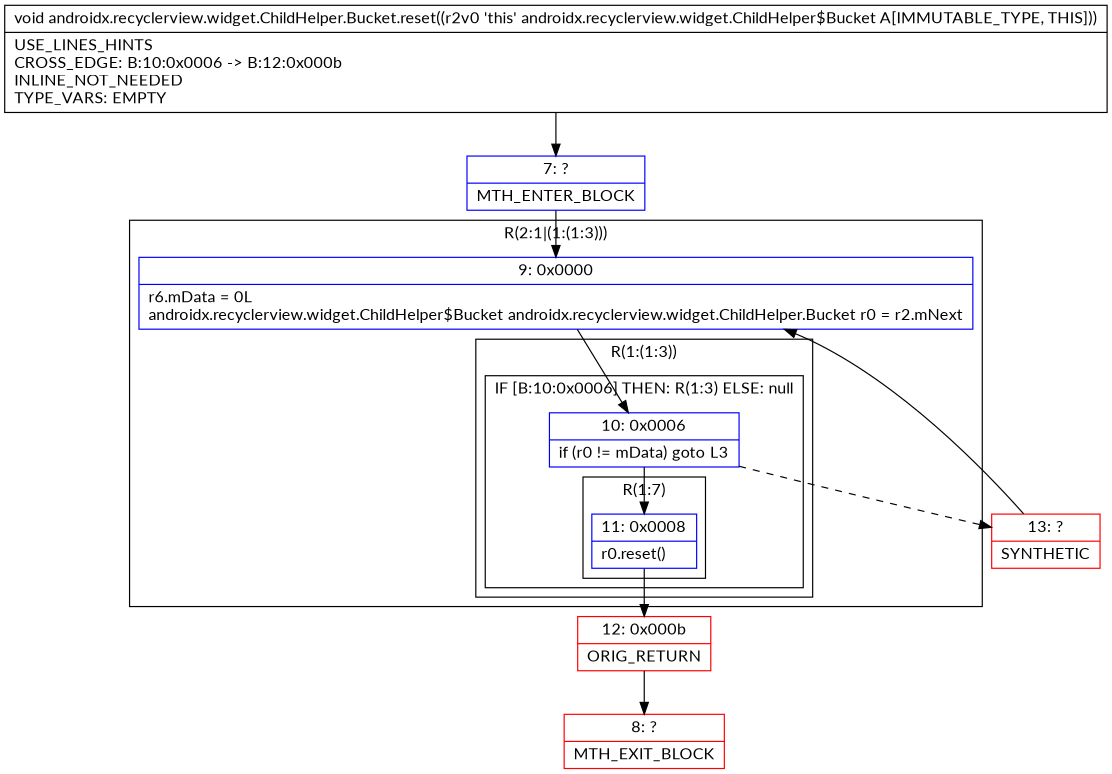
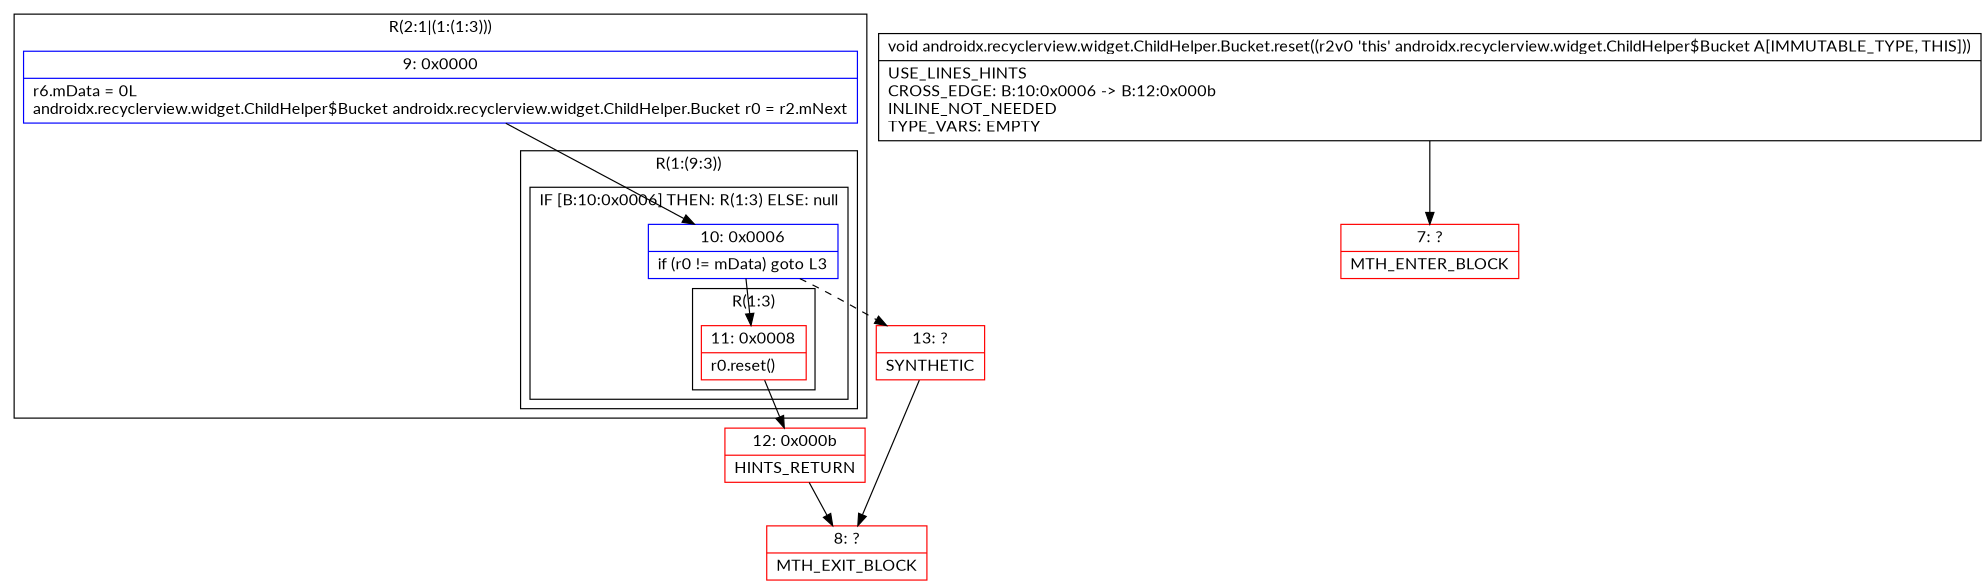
node "7: ?": color blue -> red
edge "7: ?" -> "9: 0x0000": removed
cluster "R(1:(1:3))": label "R(1:(1:3))" -> "R(1:(9:3))"
edge "13: ?" -> "9: 0x0000": now "13: ?" -> "8: ?"
cluster "R(1:7)": label "R(1:7)" -> "R(1:3)"
node "11: 0x0008": color blue -> red
node "12: 0x000b": text "ORIG_RETURN" -> "HINTS_RETURN"
